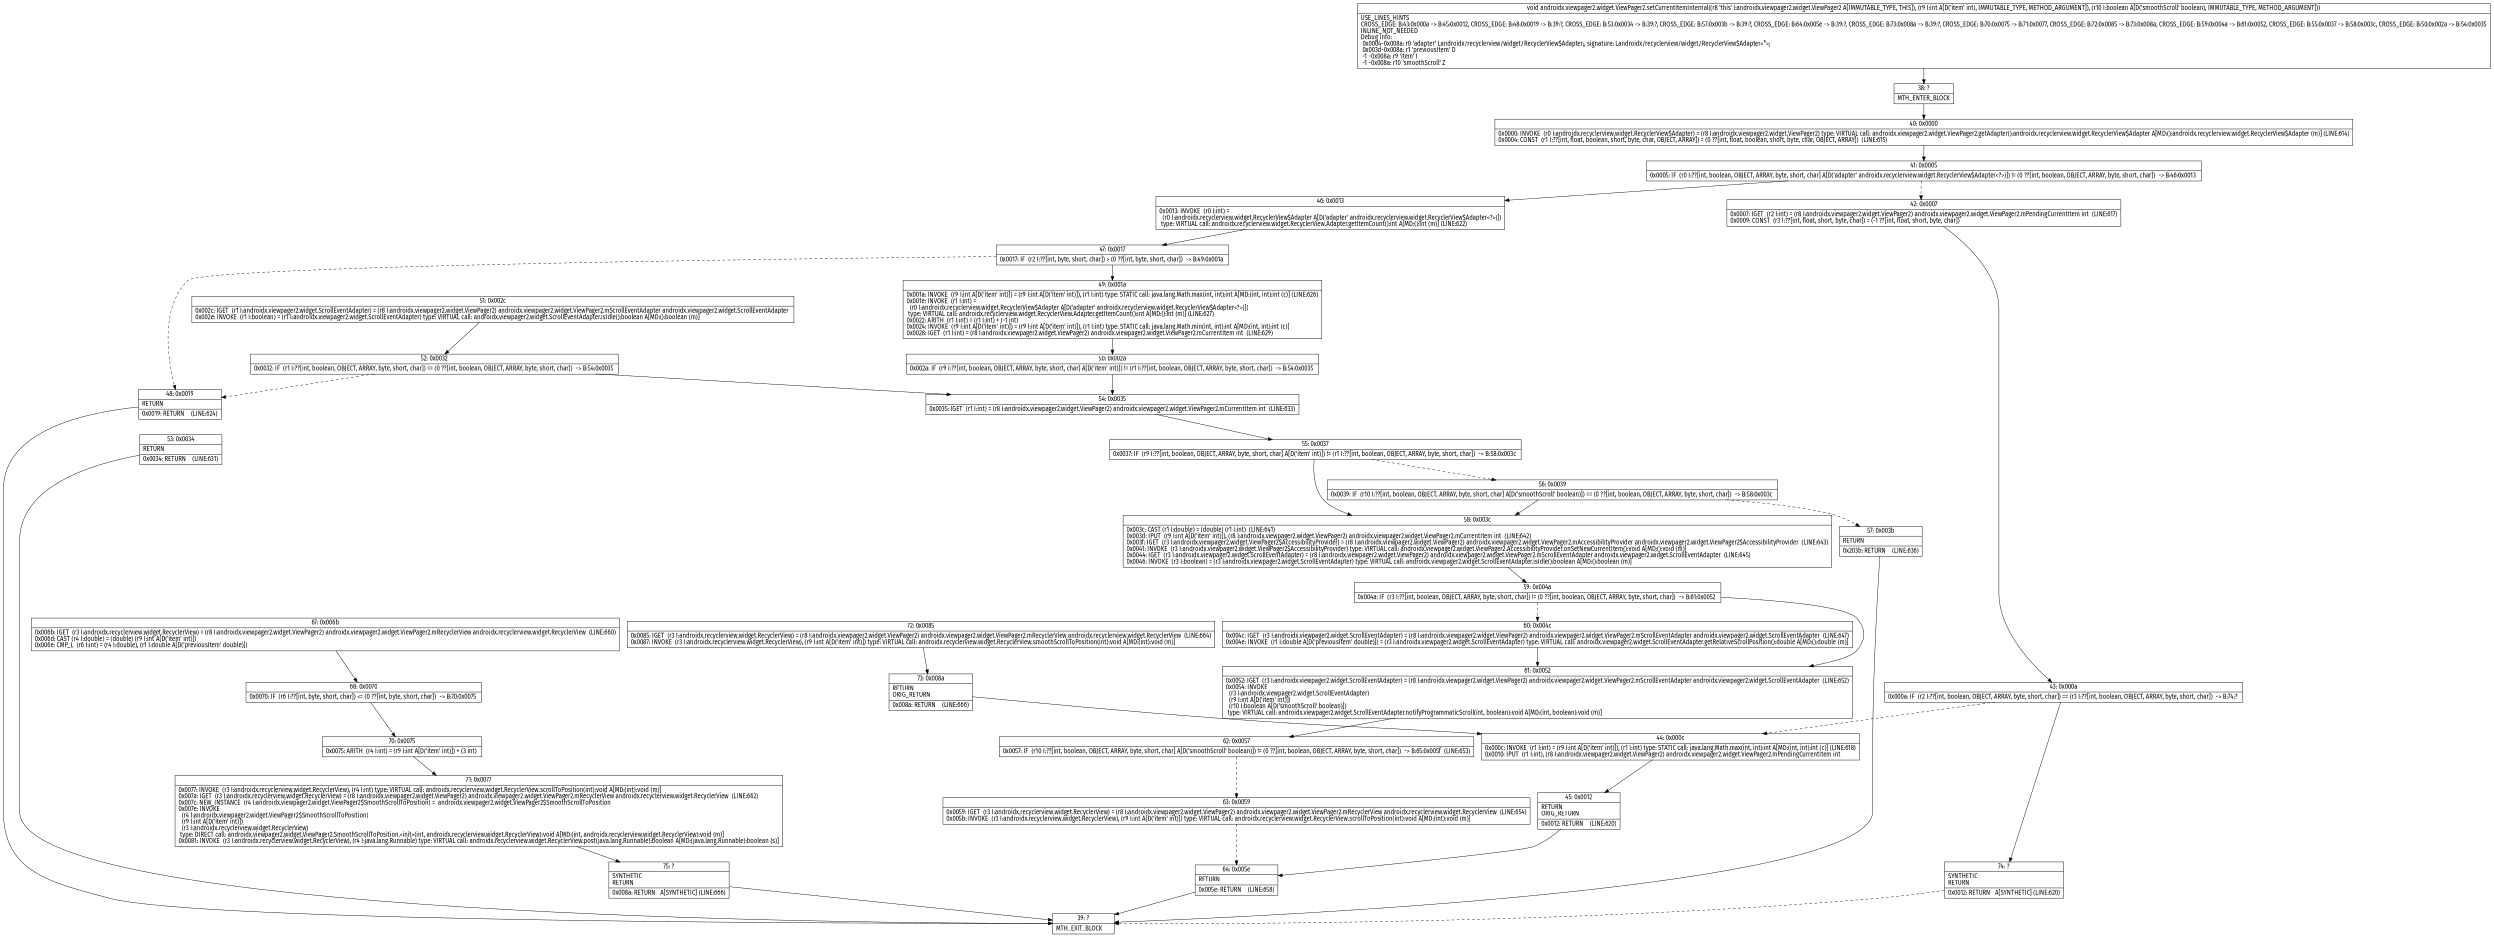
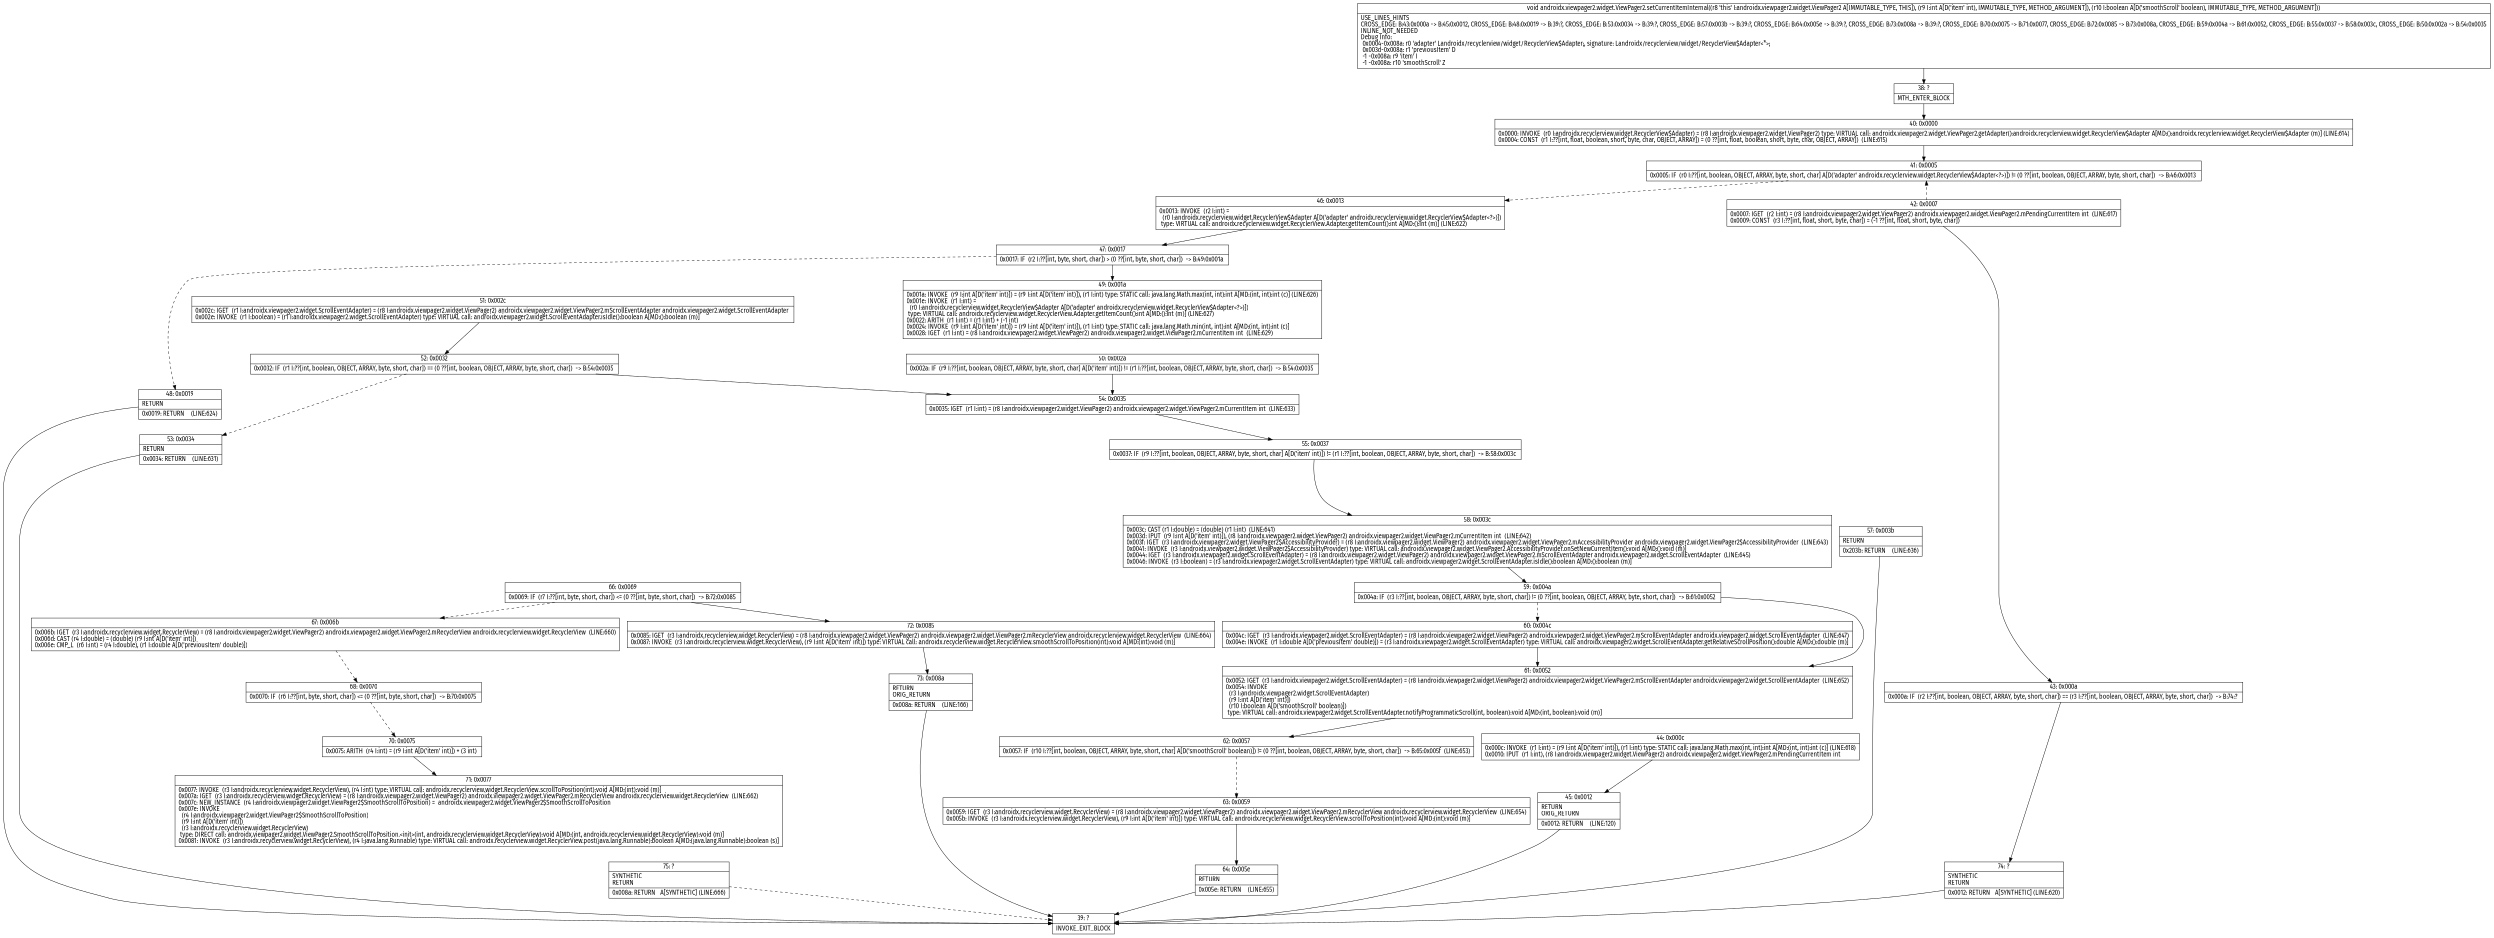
edge "41: 0x0005" -> "42: 0x0007": reversed
edge "41: 0x0005" -> "46: 0x0013": style solid -> dashed
node "46: 0x0013": text "0x0013: INVOKE  (r0 I:int) =" -> "0x0013: INVOKE  (r2 I:int) ="
edge "49: 0x001a" -> "50: 0x002a": removed
edge "52: 0x0032" -> "48: 0x0019": now "52: 0x0032" -> "53: 0x0034"
node "56: 0x0039": removed
node "66: 0x0069": added
edge "67: 0x006b" -> "68: 0x0070": style solid -> dashed
node "73: 0x008a": text "0x008a: RETURN    (LINE:666)" -> "0x008a: RETURN    (LINE:166)"
edge "68: 0x0070" -> "70: 0x0075": style solid -> dashed
edge "43: 0x000a" -> "44: 0x000c": removed
edge "73: 0x008a" -> "44: 0x000c": now "73: 0x008a" -> "39: ?"
node "45: 0x0012": text "0x0012: RETURN    (LINE:620)" -> "0x0012: RETURN    (LINE:120)"
edge "63: 0x0059" -> "64: 0x005e": style dashed -> solid
edge "71: 0x0077" -> "75: ?": removed
edge "45: 0x0012" -> "64: 0x005e": now "45: 0x0012" -> "39: ?"
node "64: 0x005e": text "0x005e: RETURN    (LINE:658)" -> "0x005e: RETURN    (LINE:655)"
edge "75: ?" -> "39: ?": style solid -> dashed
edge "74: ?" -> "39: ?": style dashed -> solid
node "39: ?": text "MTH_EXIT_BLOCK" -> "INVOKE_EXIT_BLOCK"
